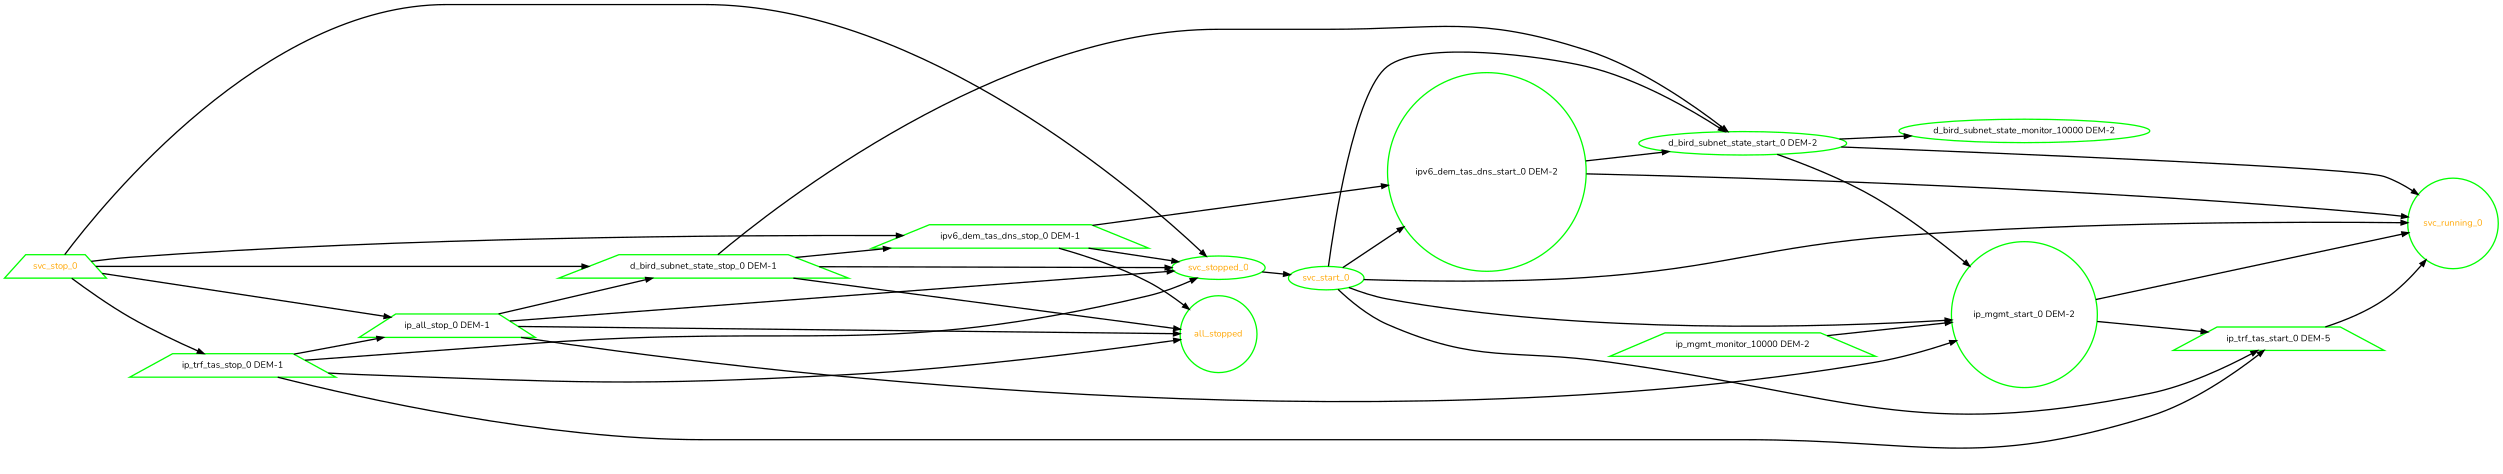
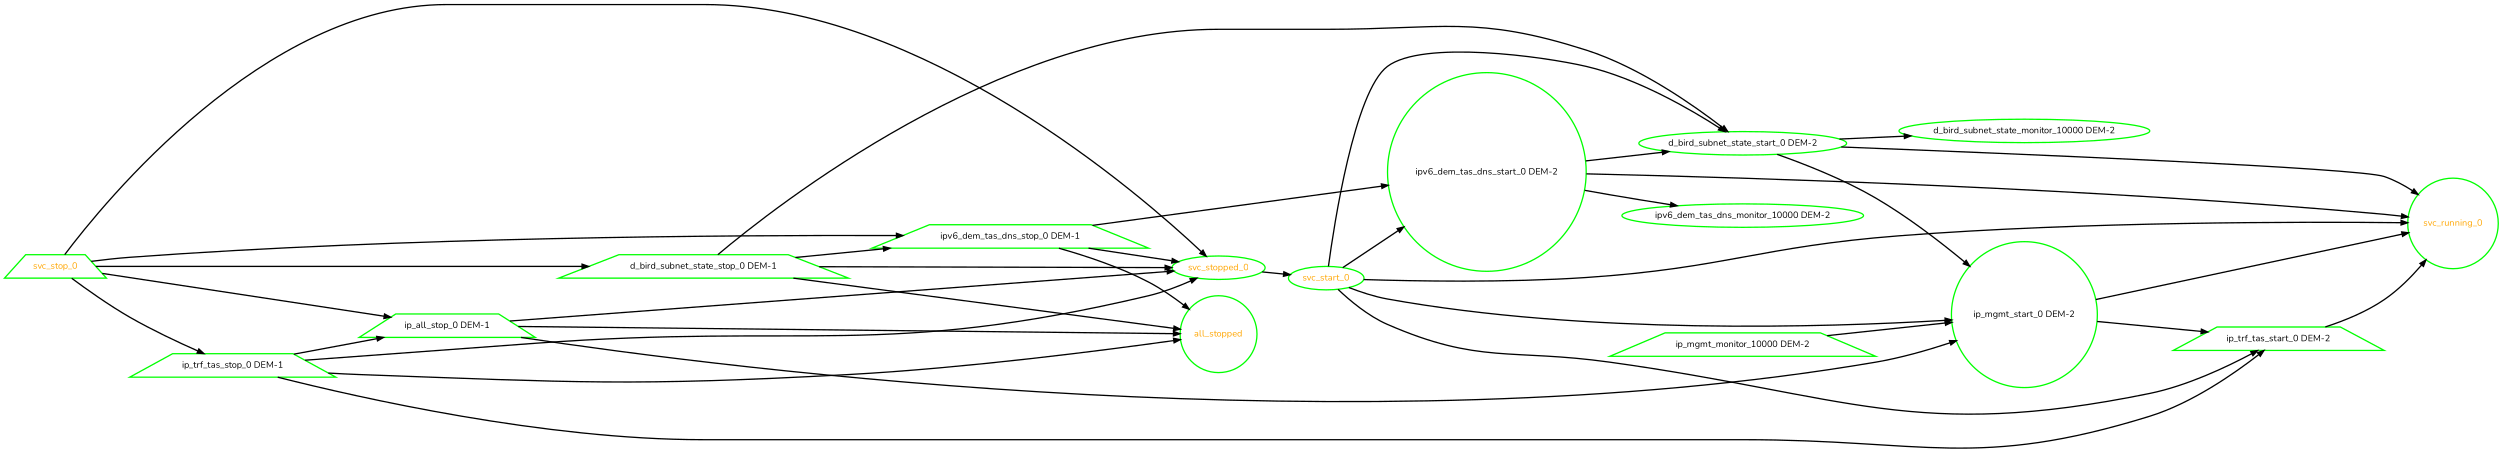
node "ipv6_dem_tas_dns_monitor_10000 DEM-2": added
edge "ip_all_stop_0 DEM-1" -> "d_bird_subnet_state_stop_0 DEM-1": removed
node "ip_trf_tas_start_0 DEM-5": label "ip_trf_tas_start_0 DEM-5" -> "ip_trf_tas_start_0 DEM-2"
